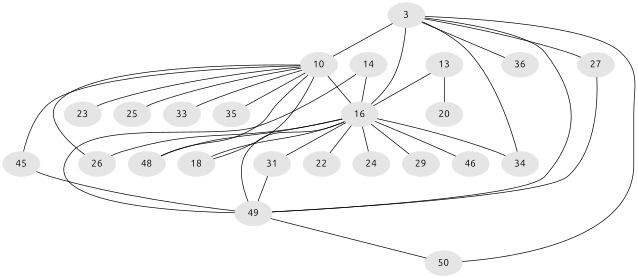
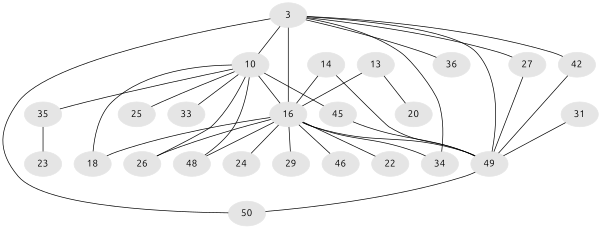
node "42": added
edge "10" -- "23": now "35" -- "23"
edge "16" -- "31": removed
